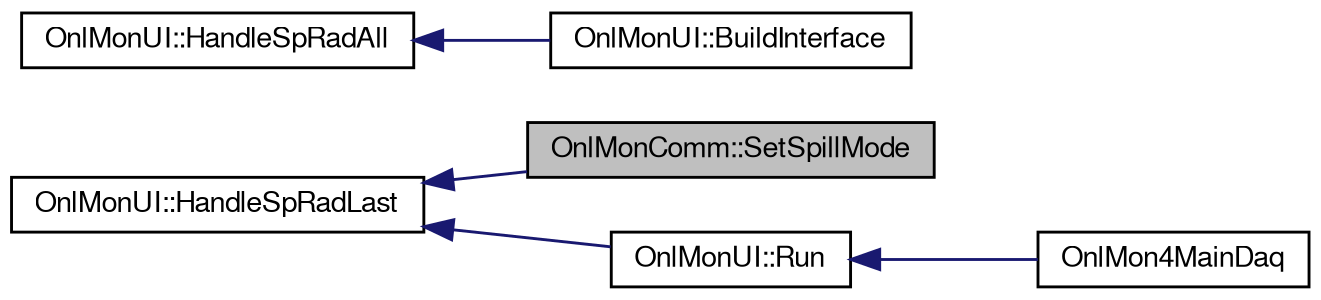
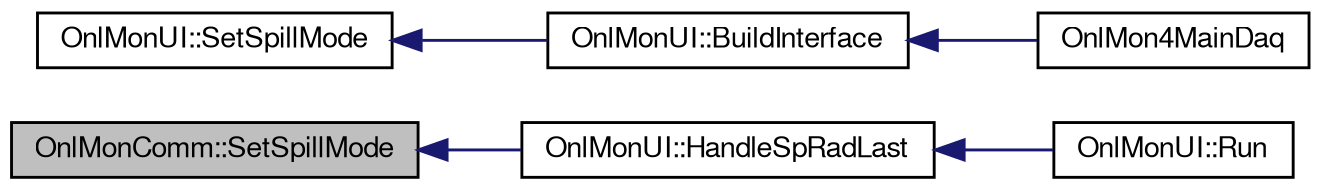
node "OnlMonUI::HandleSpRadAll": label "OnlMonUI::HandleSpRadAll" -> "OnlMonUI::SetSpillMode"
edge "OnlMonComm::SetSpillMode" -> "OnlMonUI::HandleSpRadLast": reversed
edge "OnlMon4MainDaq" -> "OnlMonUI::Run": now "OnlMon4MainDaq" -> "OnlMonUI::BuildInterface"
